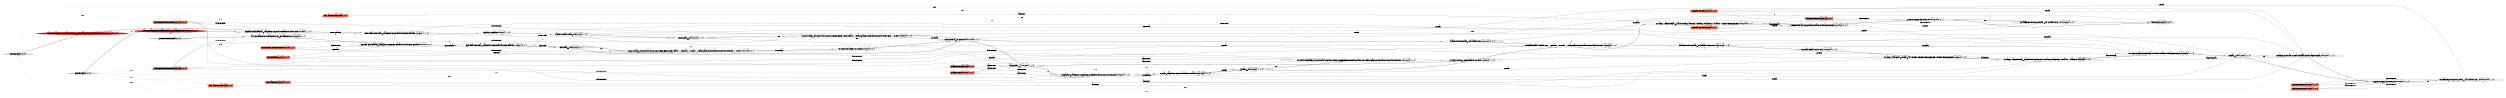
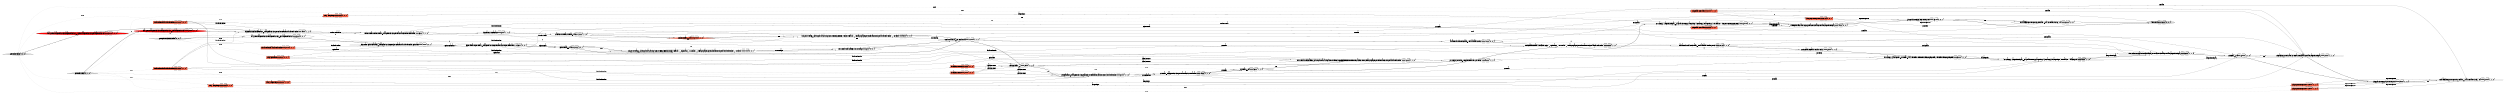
node "memberMxBean == null@@@8@@@['1', '1', '0']": fillcolor white -> tomato
edge "getRegionMetricsFromMember['0', '0', '1']" -> "DistributedMember distributedMember@@@2@@@['0', '0', '1']": added, label "true"
edge "getMemberMetrics['1', '0', '0']" -> "String(( categoriesArr@@@2@@@['1', '0', '0']": now "DistributedMember distributedMember@@@2@@@['0', '1', '0']" -> "String(( categoriesArr@@@2@@@['1', '0', '0']"
